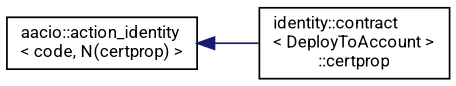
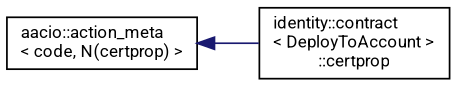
node "aacio::action_identity < code, N(certprop) >": label "aacio::action_identity < code, N(certprop) >" -> "aacio::action_meta < code, N(certprop) >"
